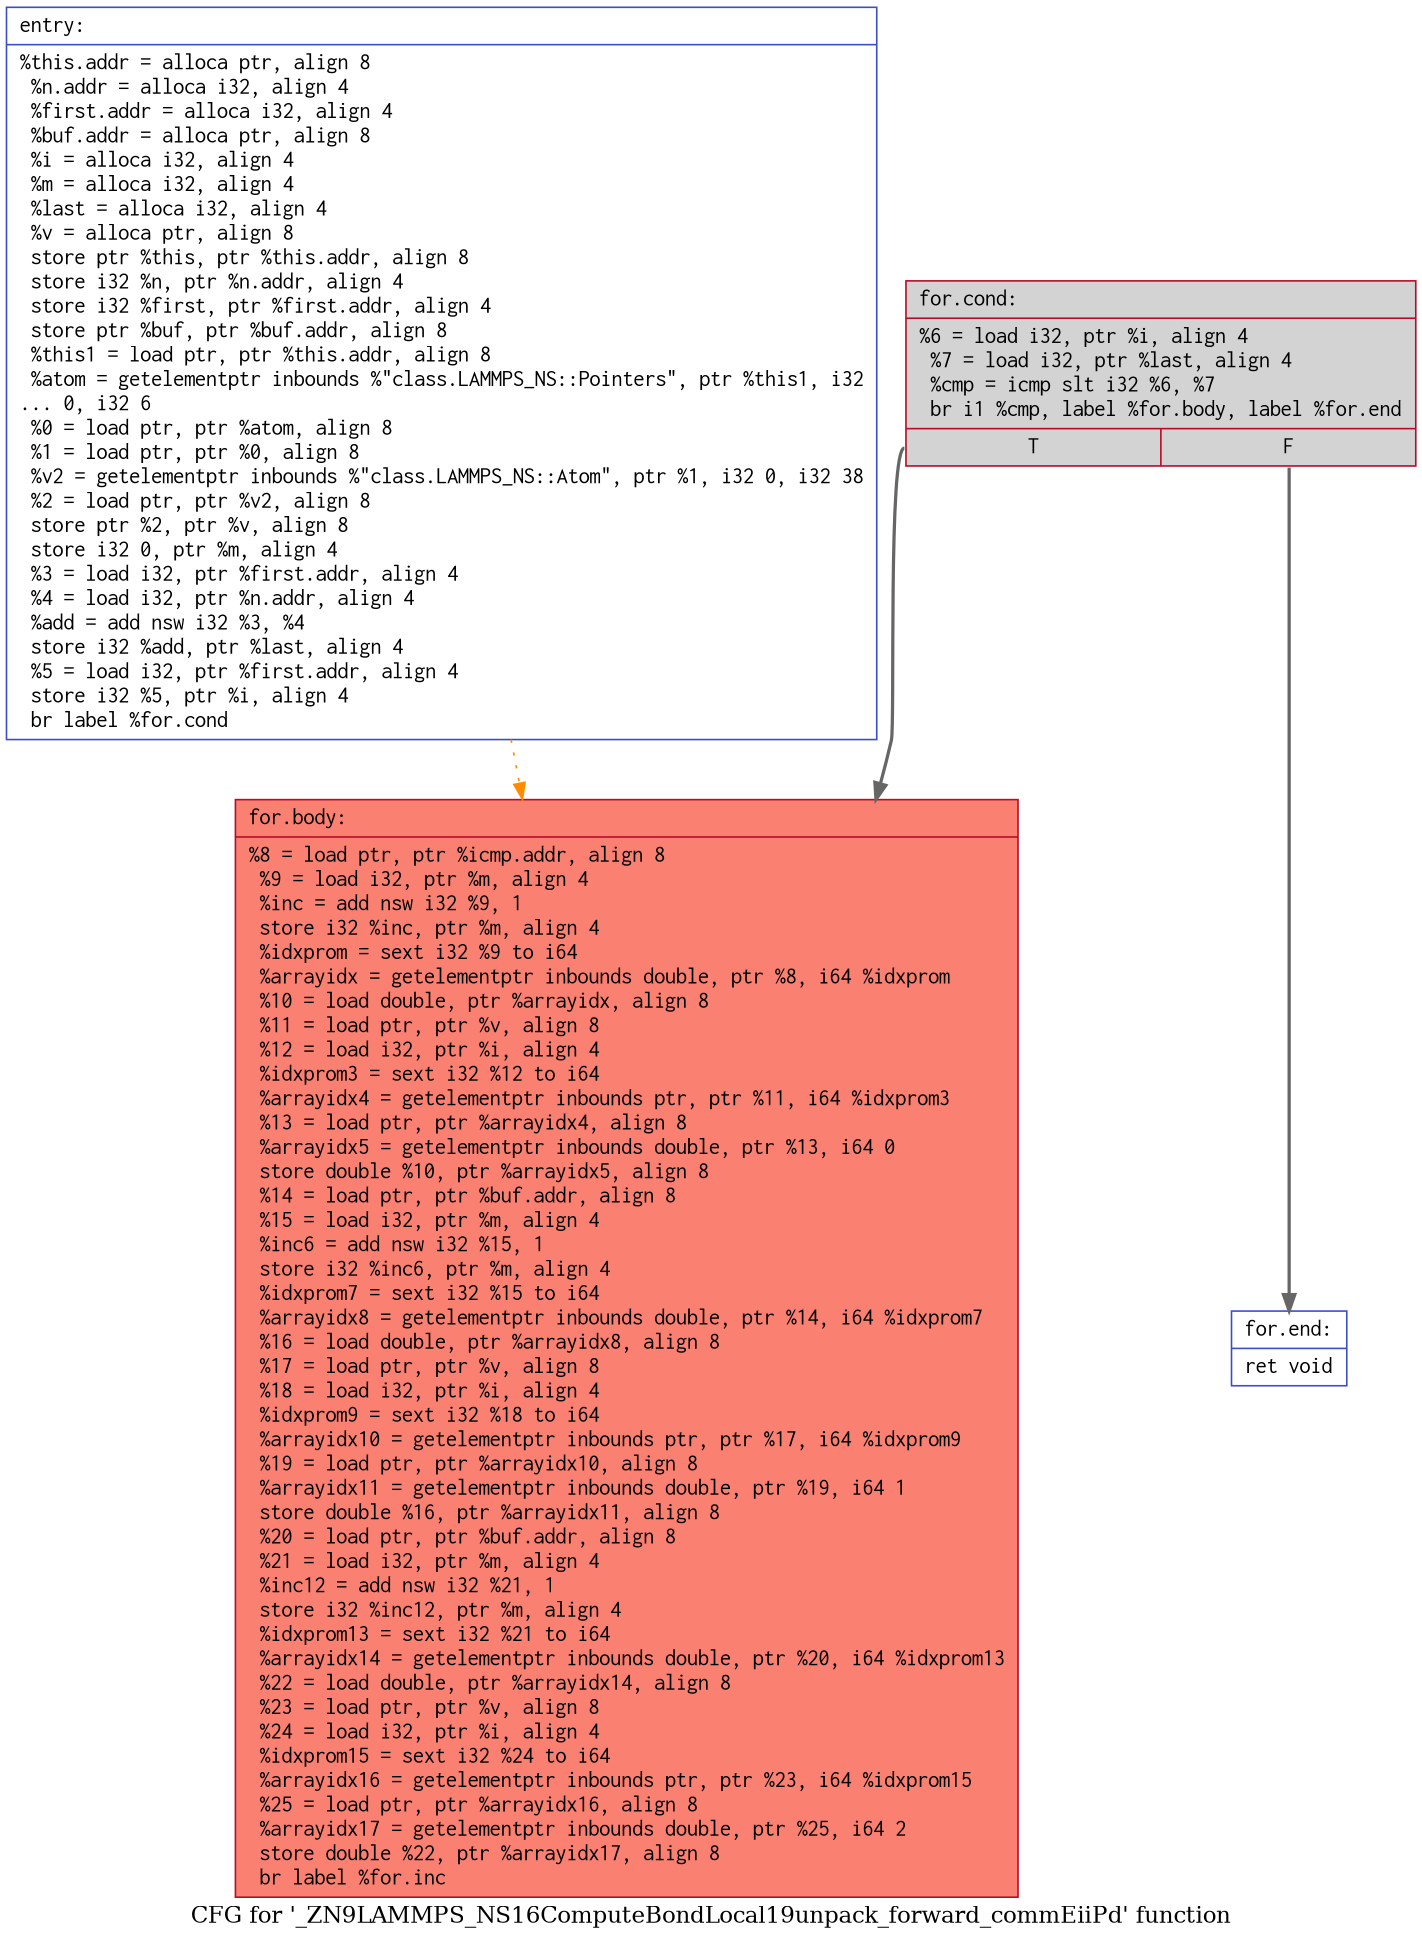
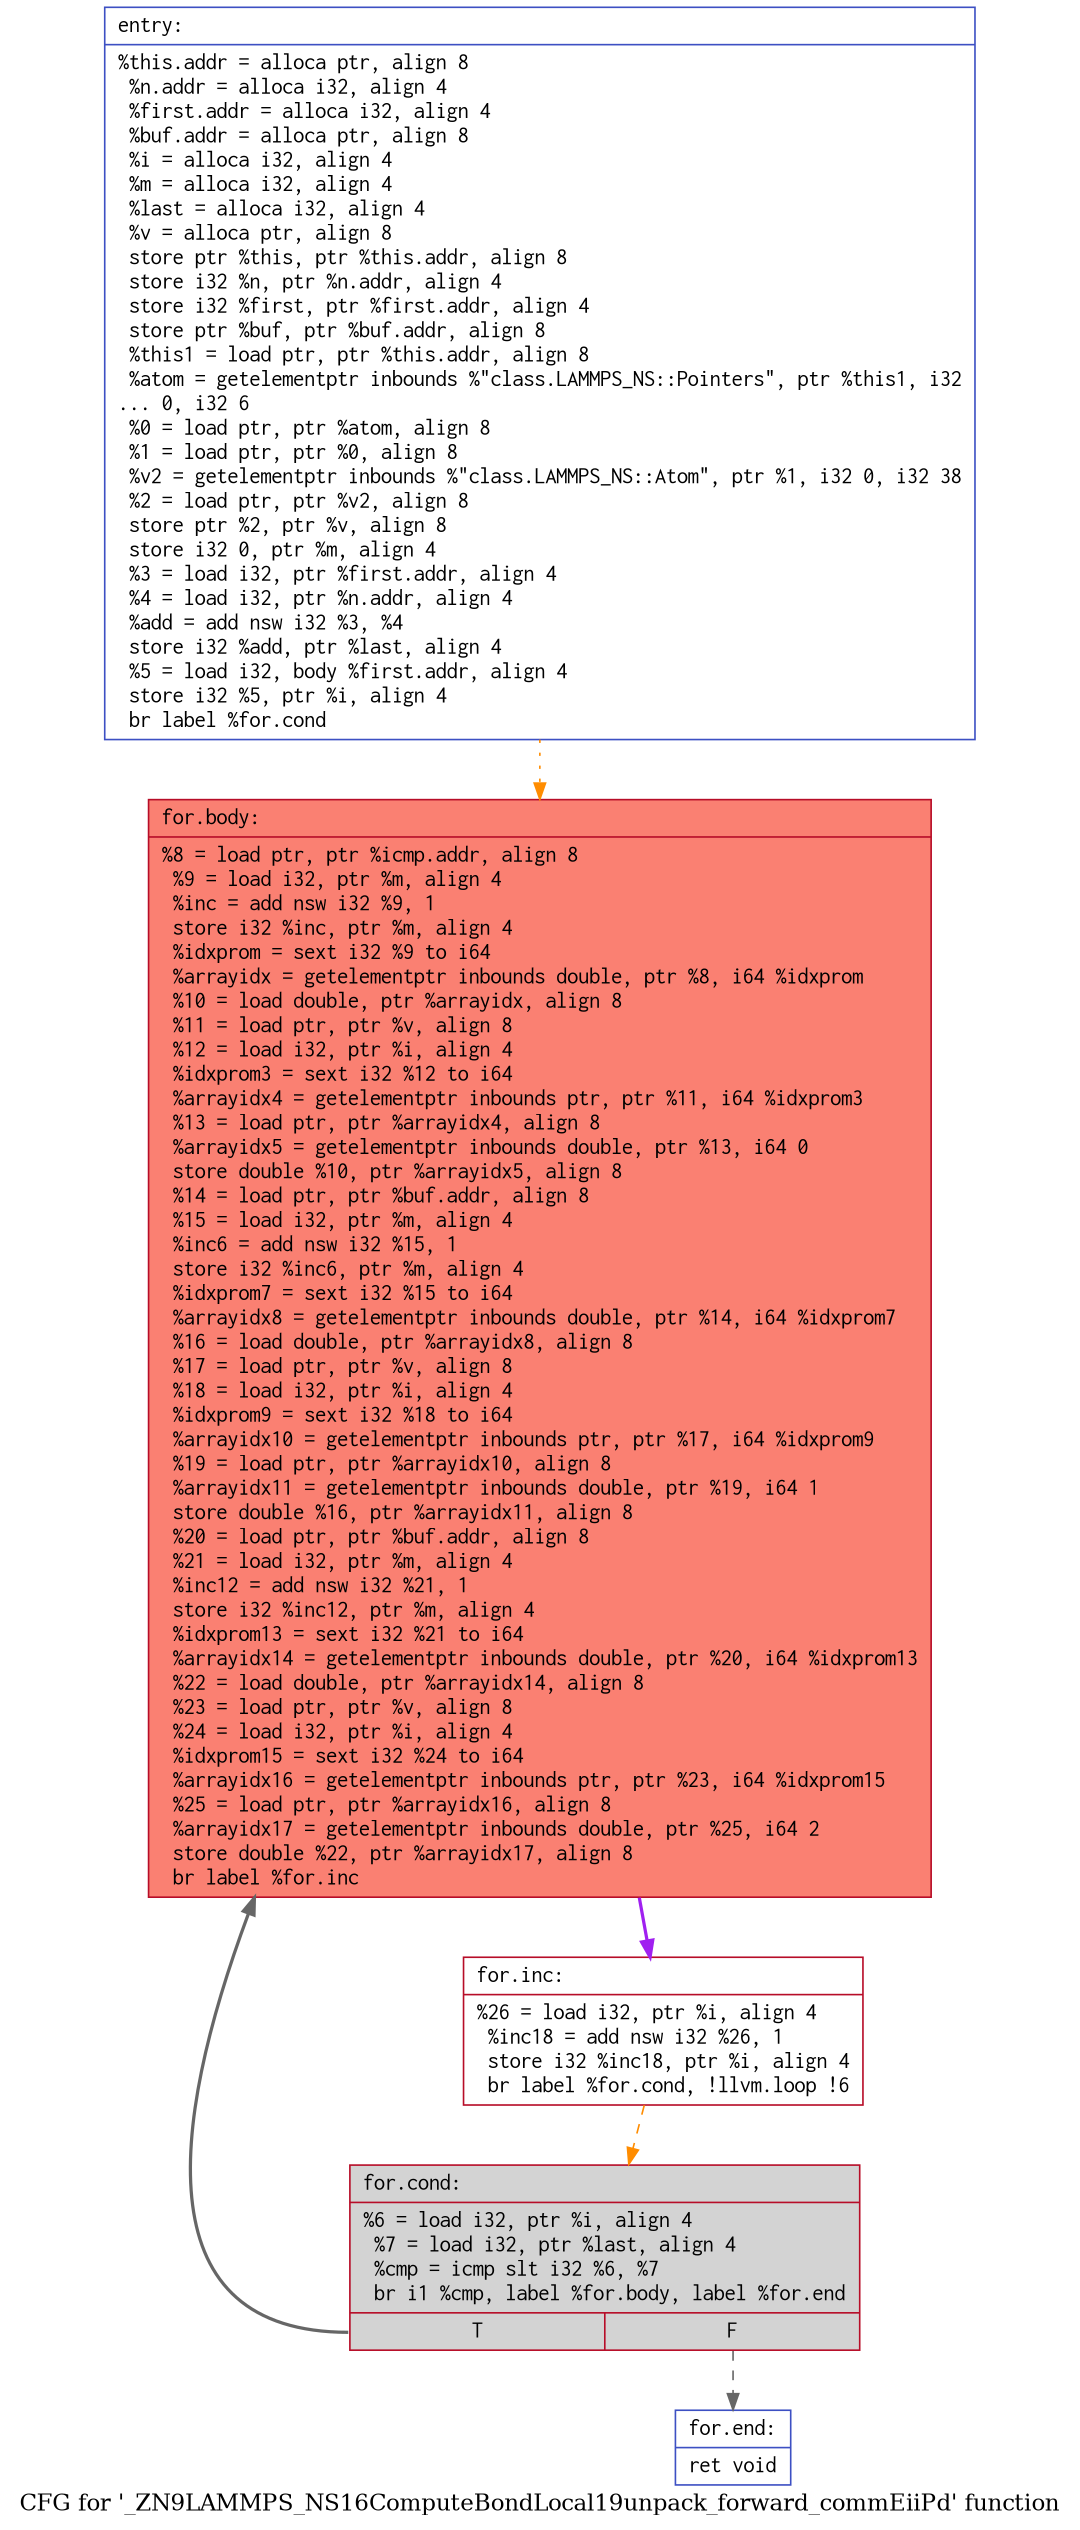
node "entry:": text "%5 = load i32, ptr %first.addr, align 4" -> "%5 = load i32, body %first.addr, align 4"
edge "for.cond:" -> "for.end:": style bold -> dashed
node "for.inc:": added
